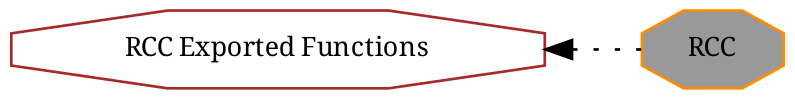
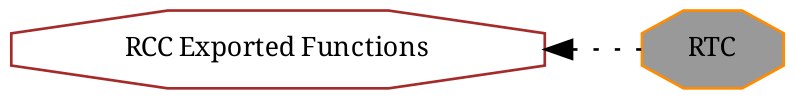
node "RCC": label "RCC" -> "RTC"
